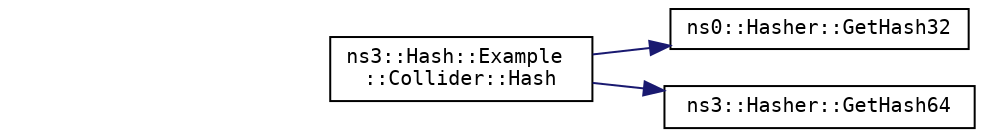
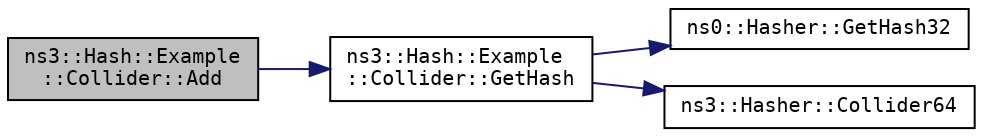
node "ns3::Hash::Example ::Collider::Add": added
node "ns3::Hash::Example ::Collider::Hash": label "ns3::Hash::Example ::Collider::Hash" -> "ns3::Hash::Example ::Collider::GetHash"
node "ns3::Hasher::GetHash64": label "ns3::Hasher::GetHash64" -> "ns3::Hasher::Collider64"
